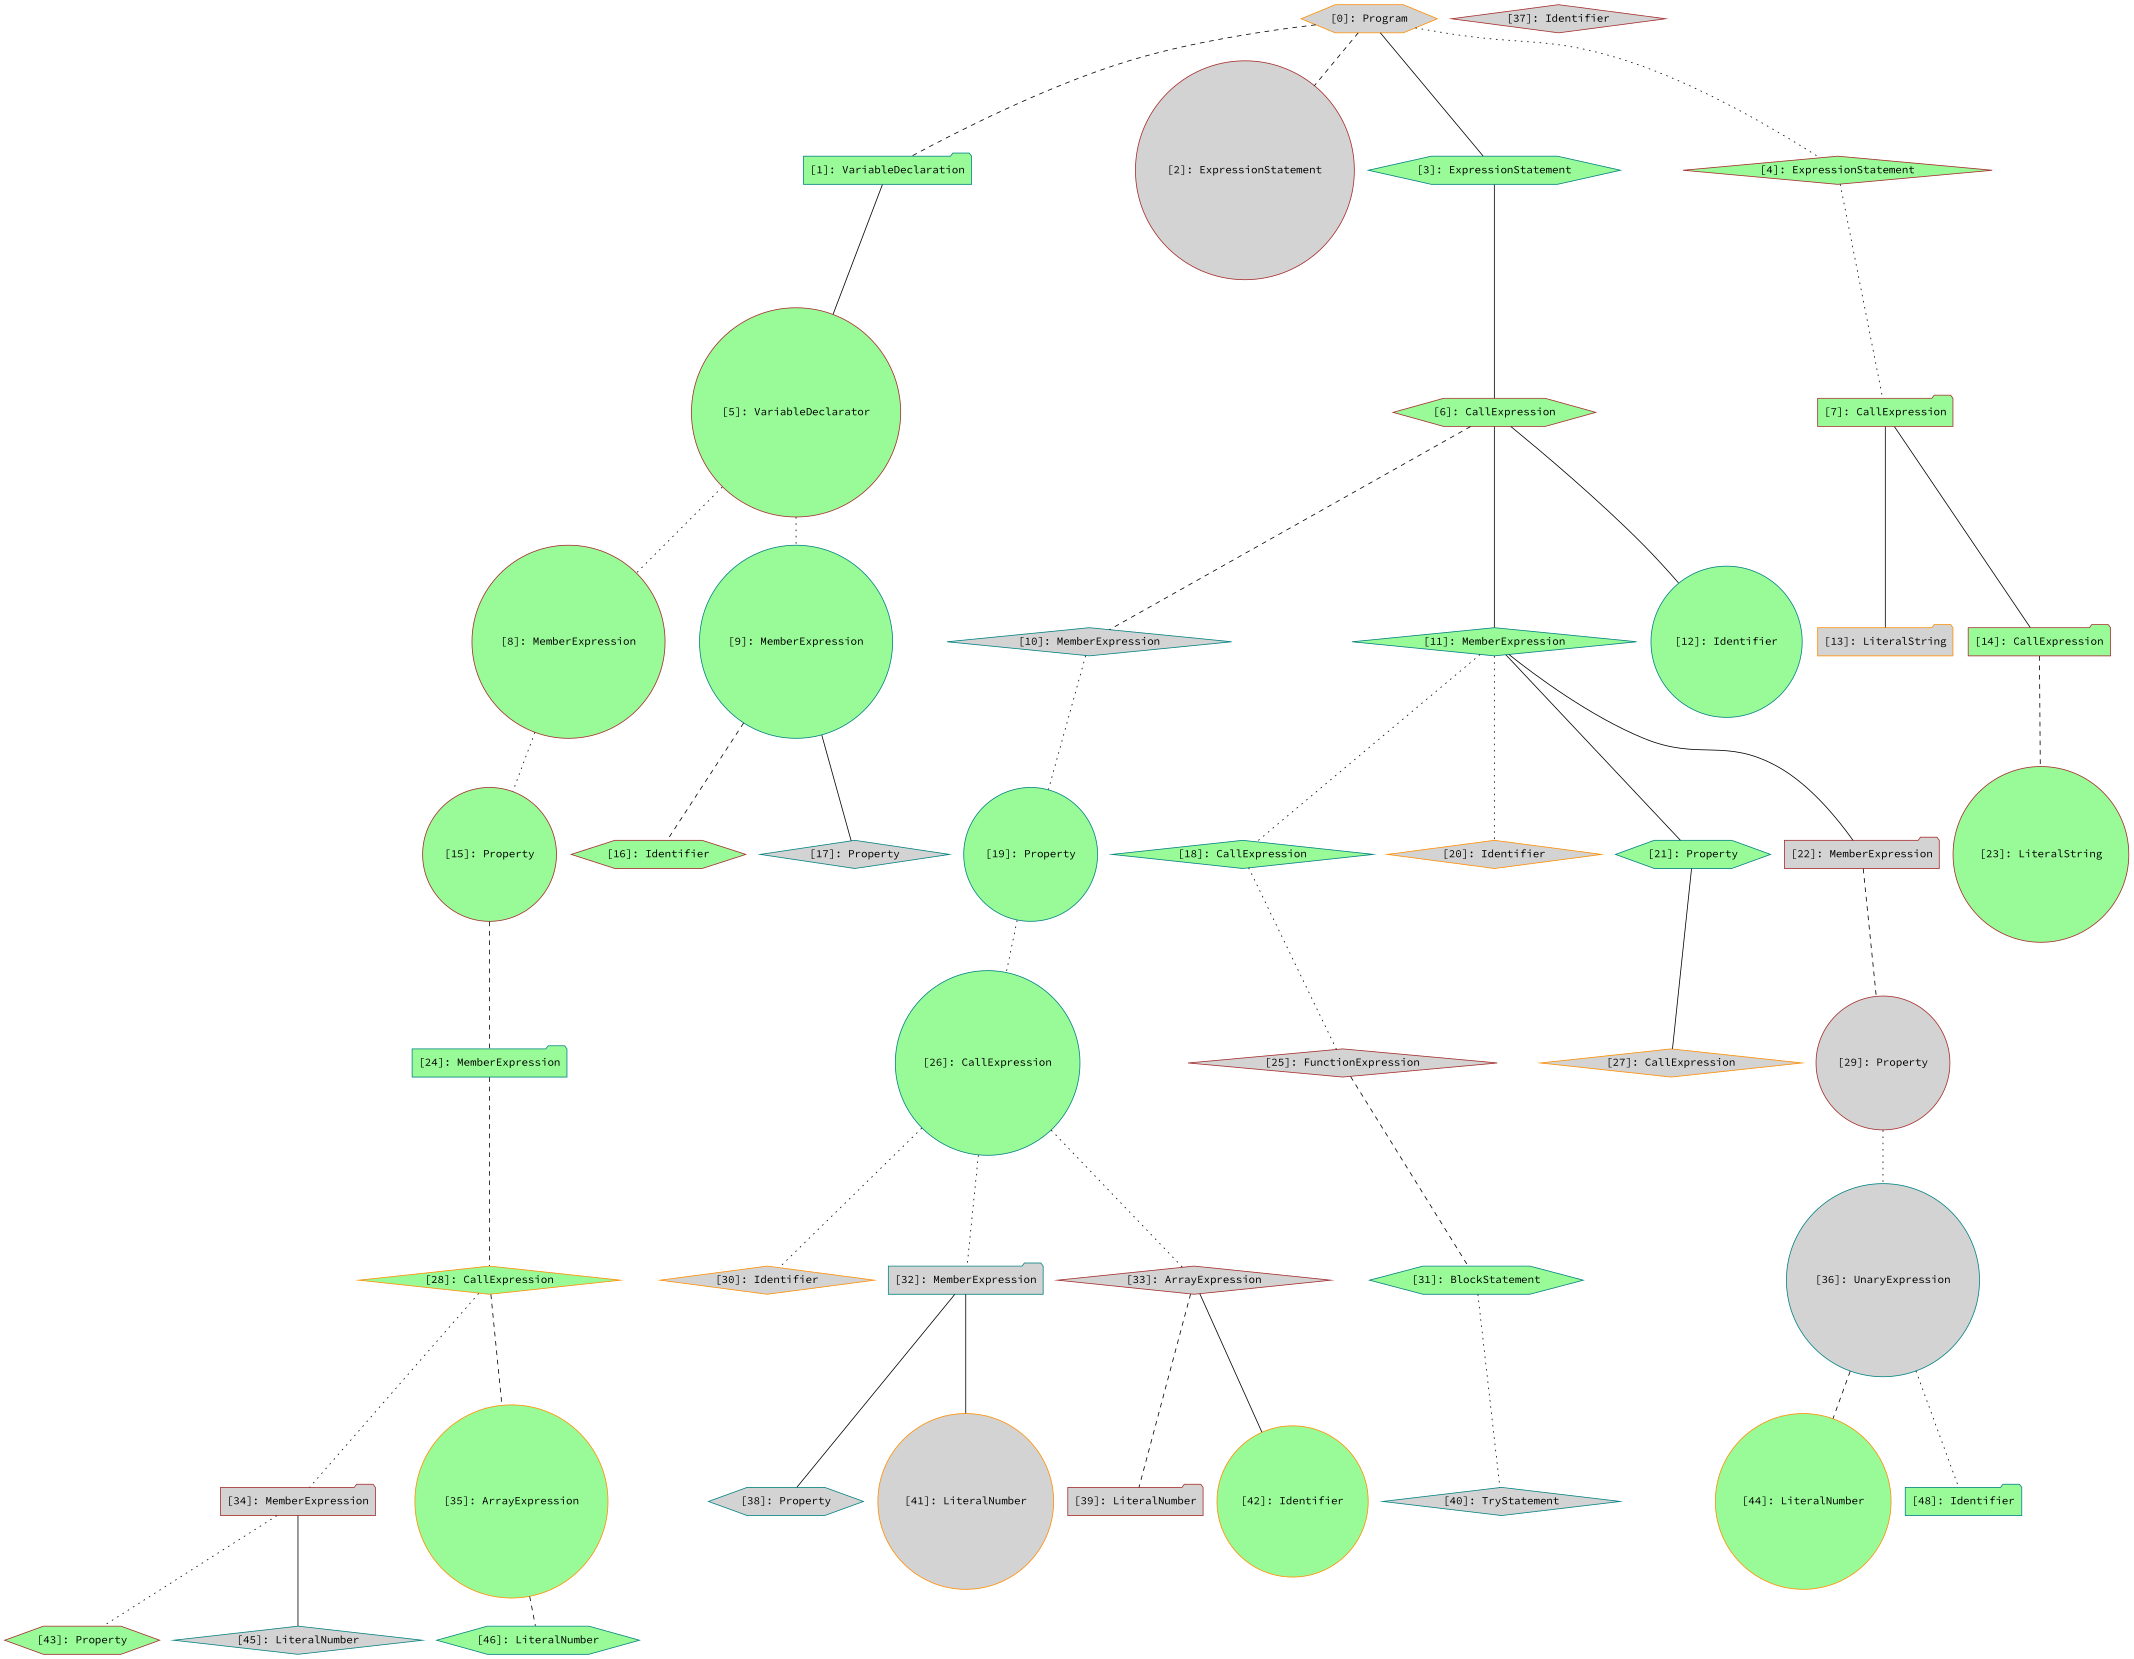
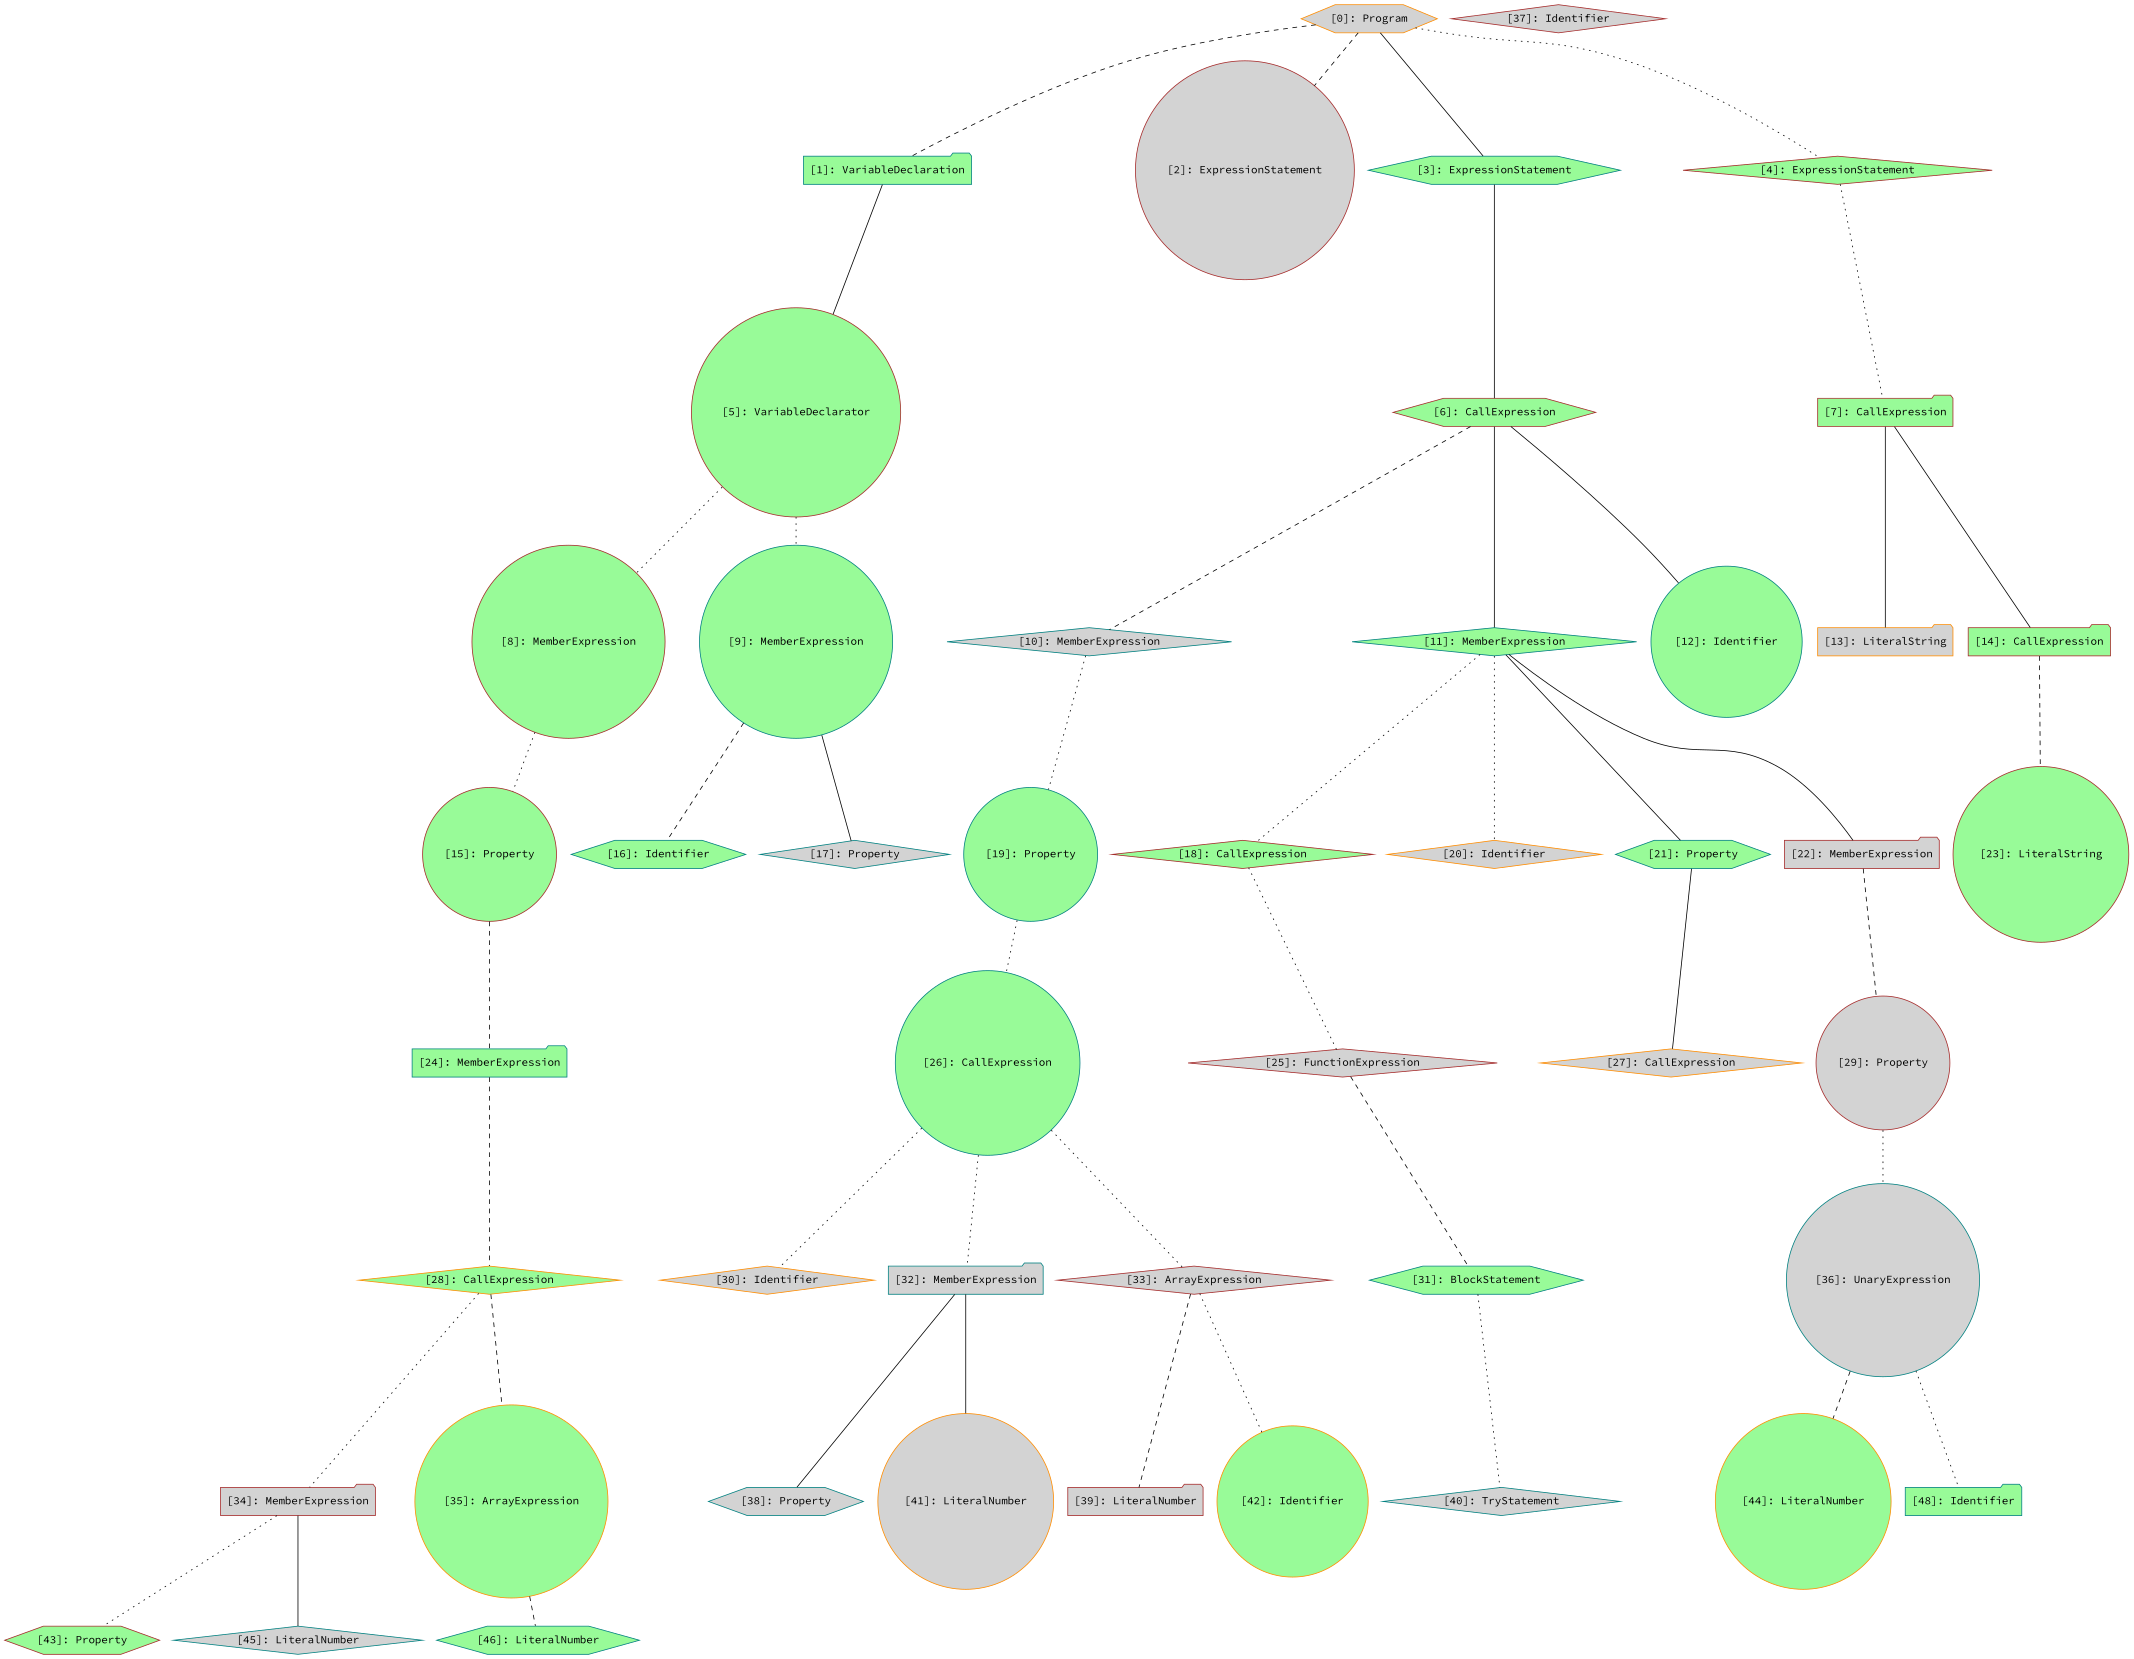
node "[16]: Identifier": color brown -> teal
node "[18]: CallExpression": color teal -> brown
edge "[33]: ArrayExpression" -- "[42]: Identifier": style solid -> dotted
